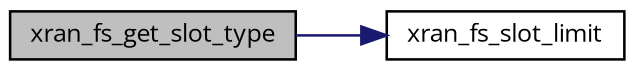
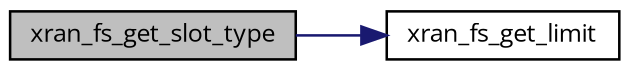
node "xran_fs_slot_limit": label "xran_fs_slot_limit" -> "xran_fs_get_limit"
